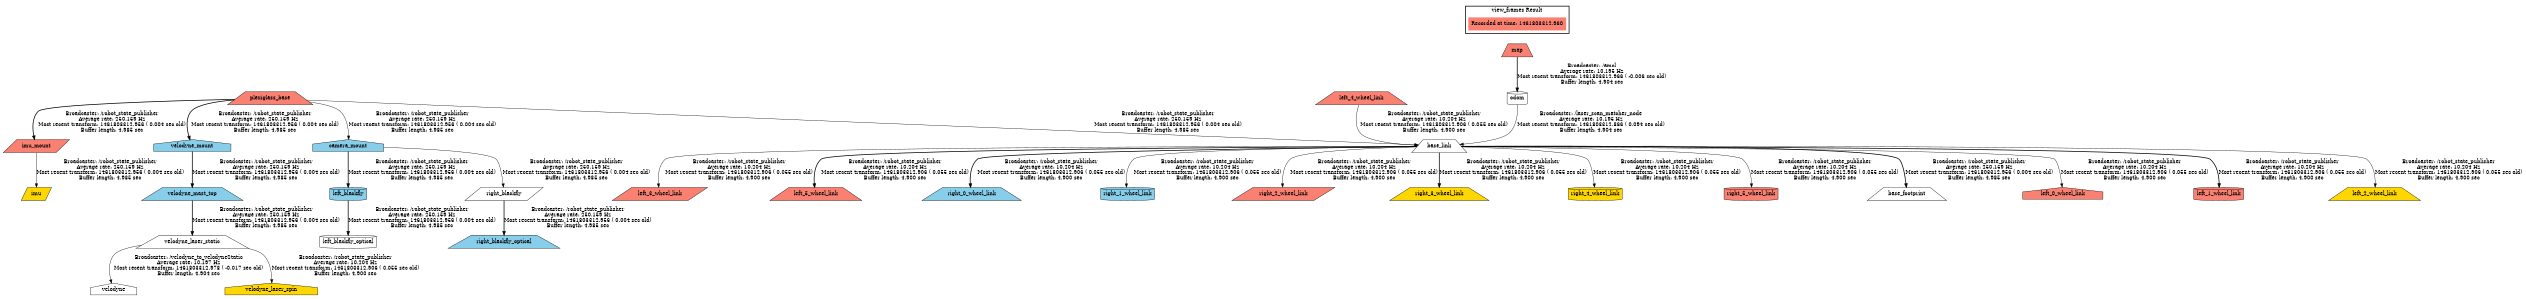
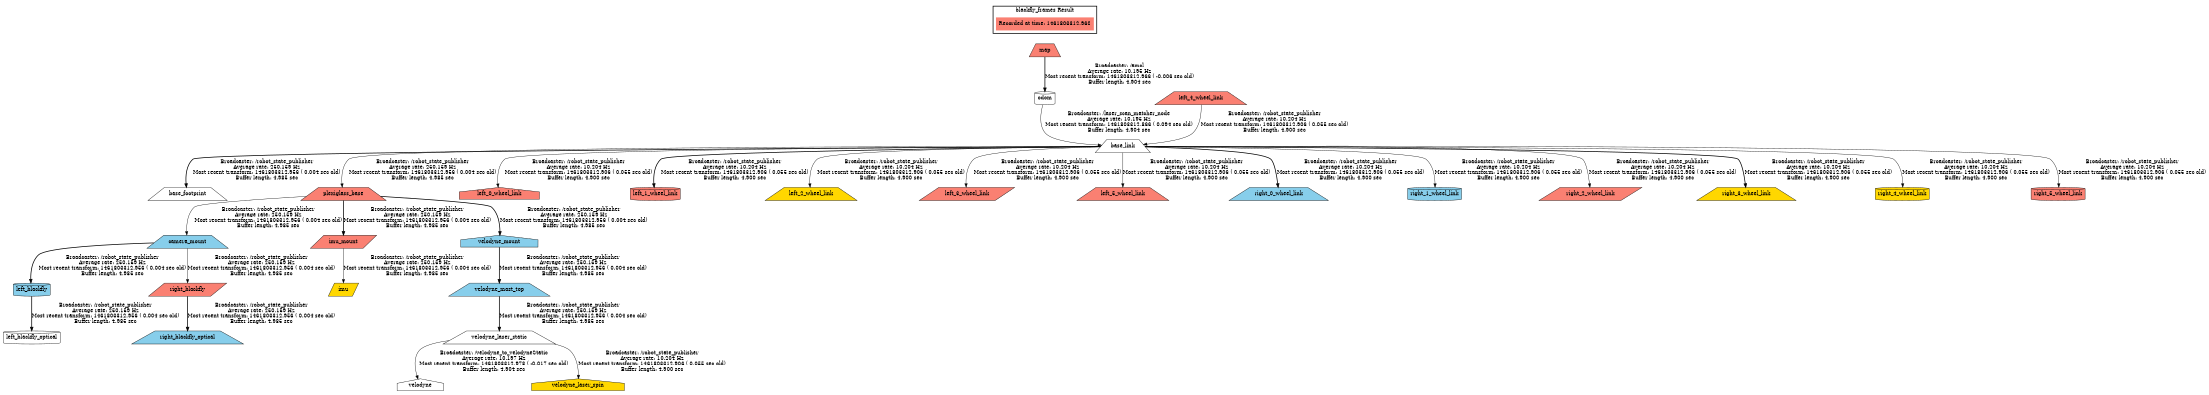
cluster "view_frames Result": label "view_frames Result" -> "blackfly_frames Result"
edge "plexiglass_base" -> "base_link": reversed
node "camera_mount": shape house -> trapezium
edge "base_link" -> "left_5_wheel_link": style bold -> solid
node "right_blackfly": fillcolor white -> salmon
